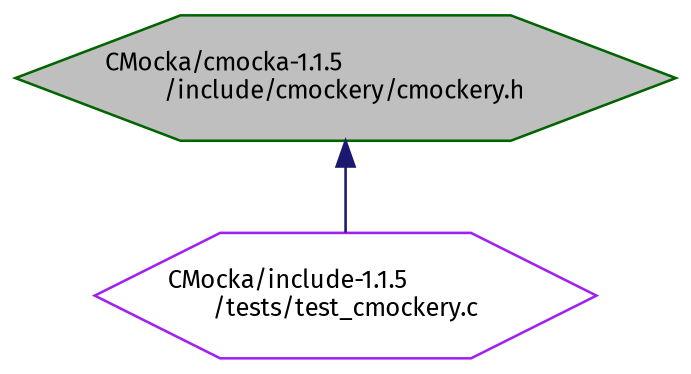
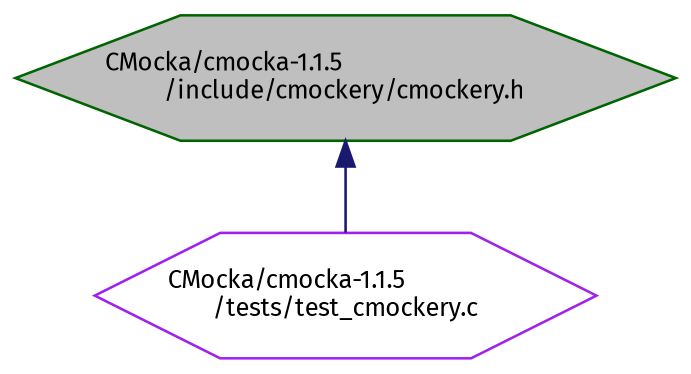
node "CMocka/include-1.1.5 /tests/test_cmockery.c": label "CMocka/include-1.1.5 /tests/test_cmockery.c" -> "CMocka/cmocka-1.1.5 /tests/test_cmockery.c"
